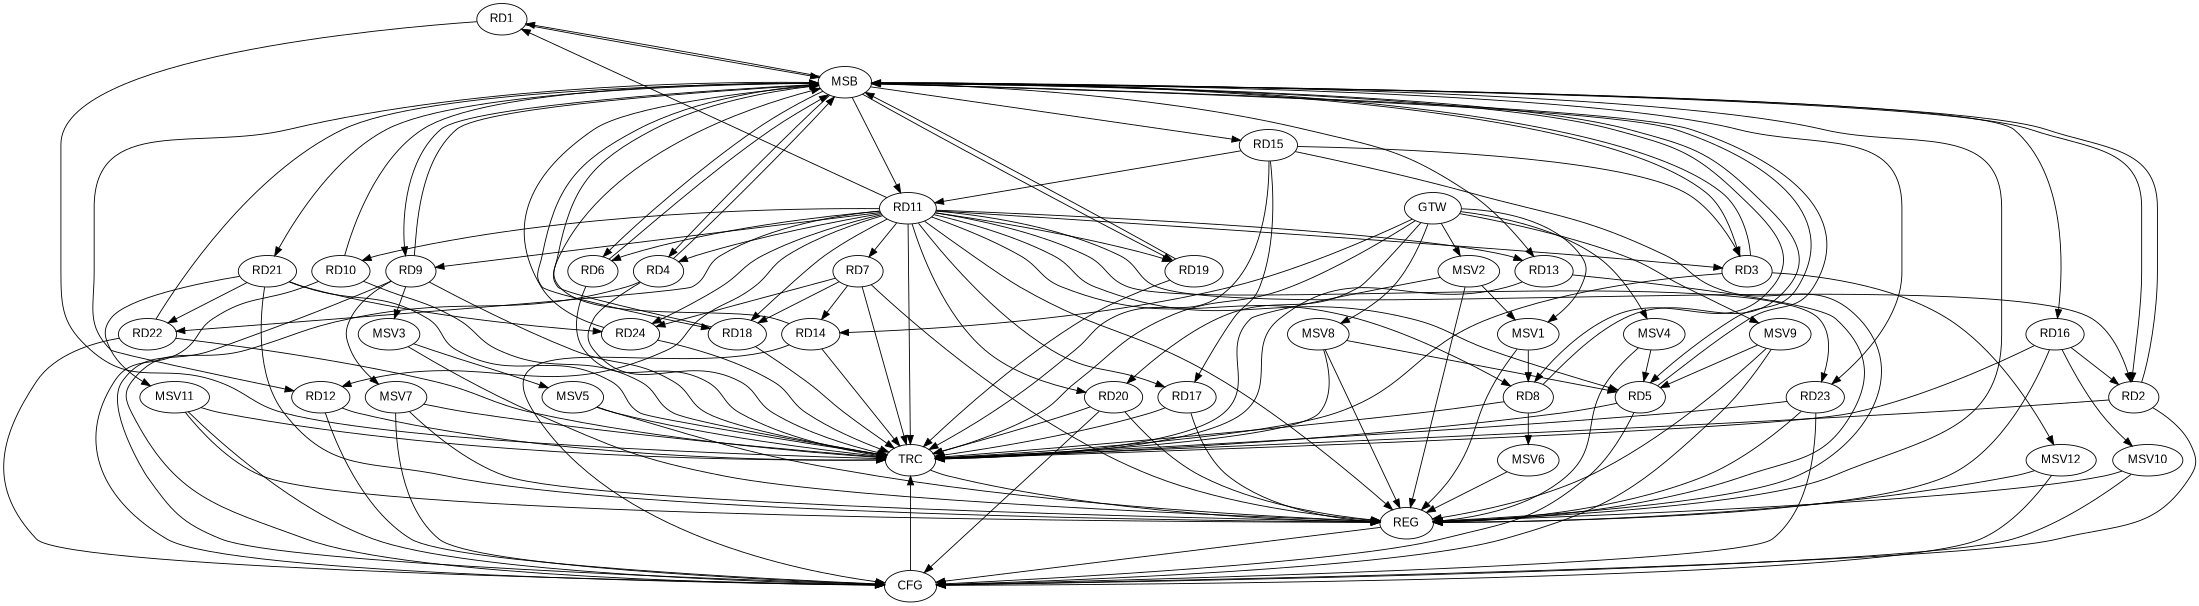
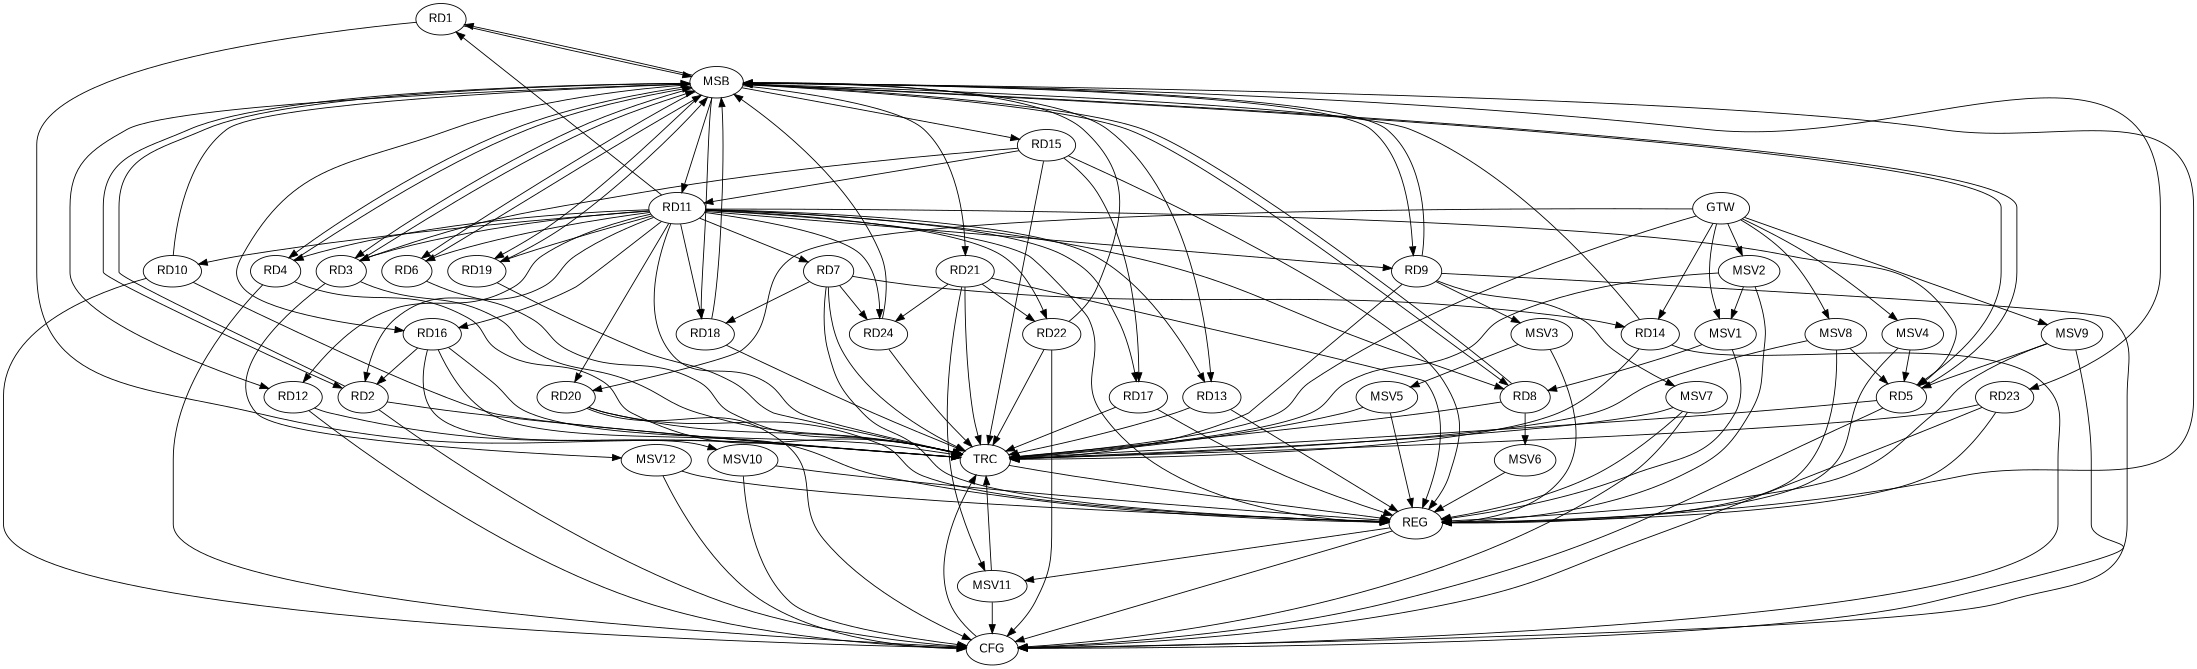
edge "RD11" -> "RD23": now "RD11" -> "RD16"
edge "MSV11" -> "REG": reversed
